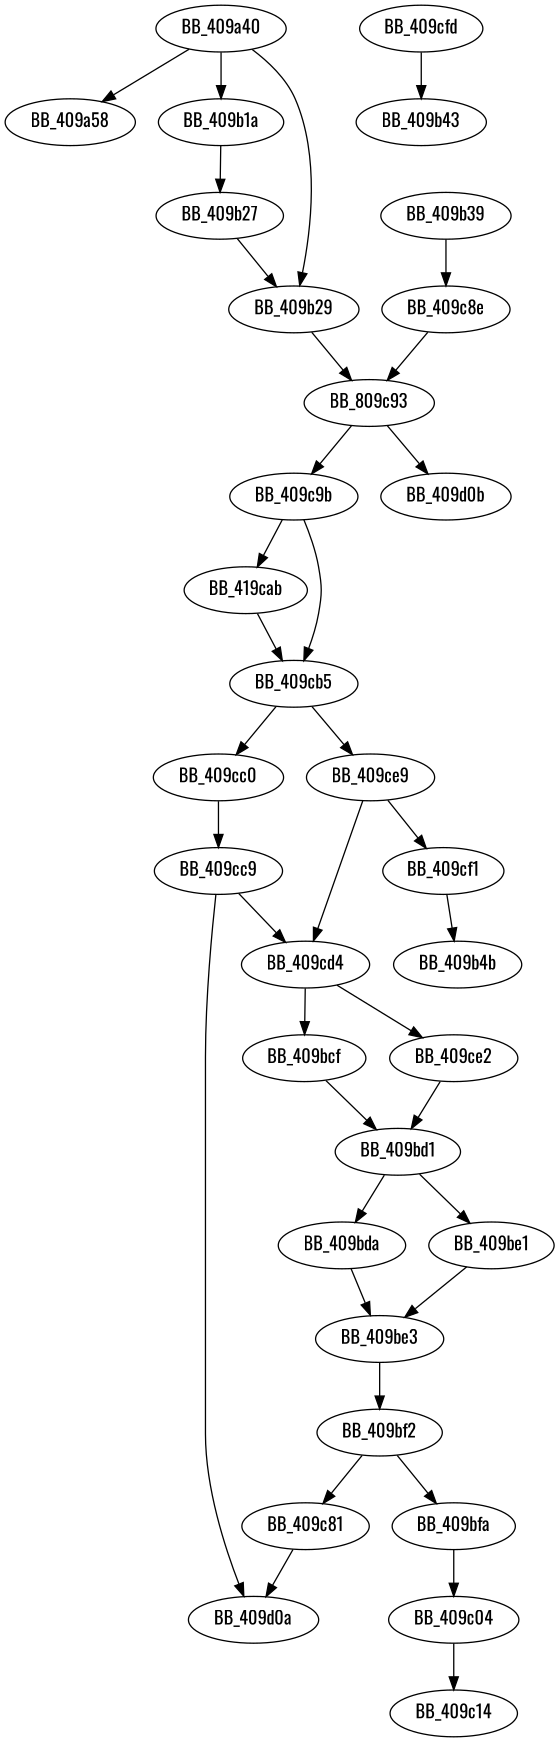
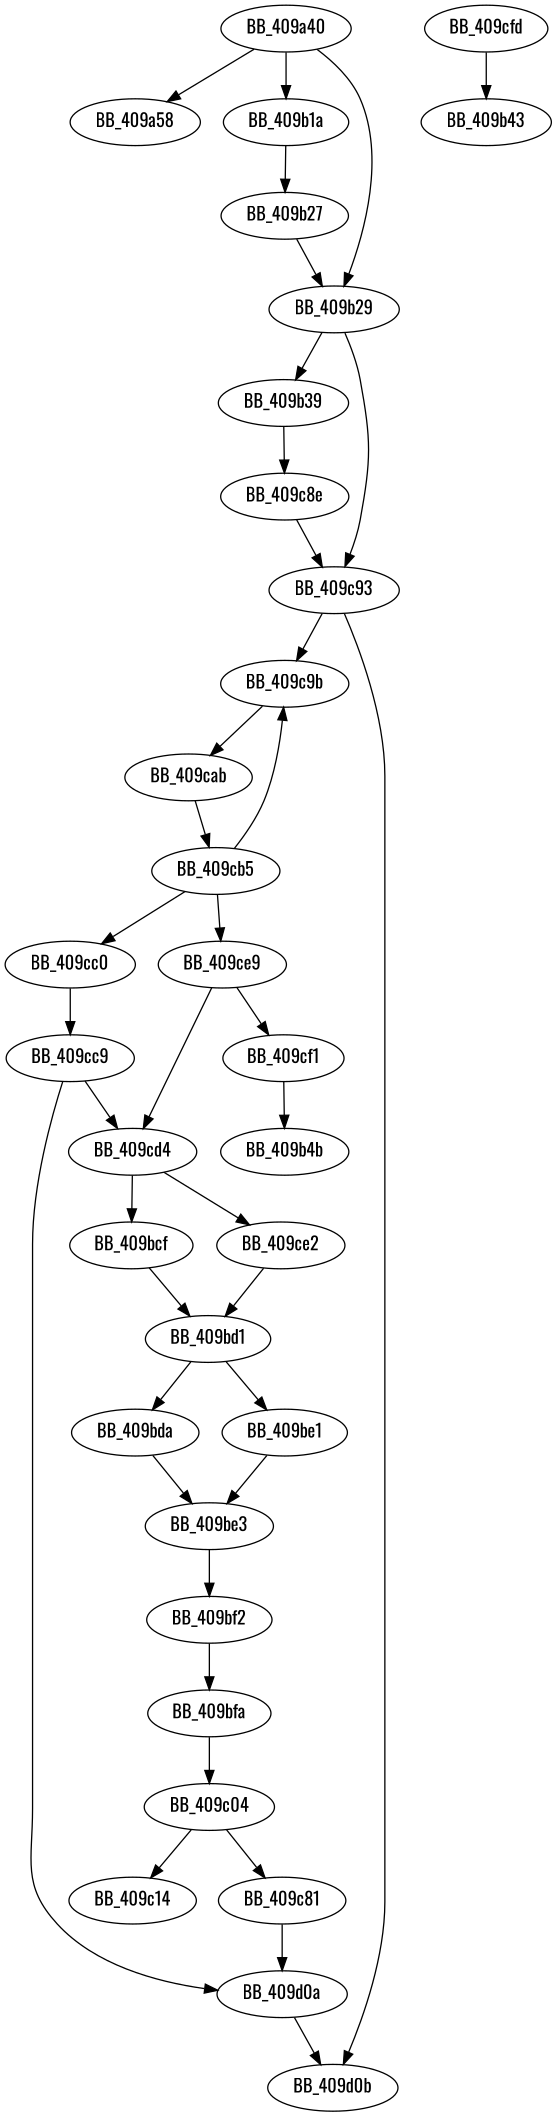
edge "BB_409b29" -> "BB_409b39": added
node "BB_809c93": label "BB_809c93" -> "BB_409c93"
edge "BB_409c9b" -> "BB_409cb5": reversed
node "BB_419cab": label "BB_419cab" -> "BB_409cab"
edge "BB_409bf2" -> "BB_409c81": now "BB_409c04" -> "BB_409c81"
edge "BB_409d0a" -> "BB_409d0b": added
